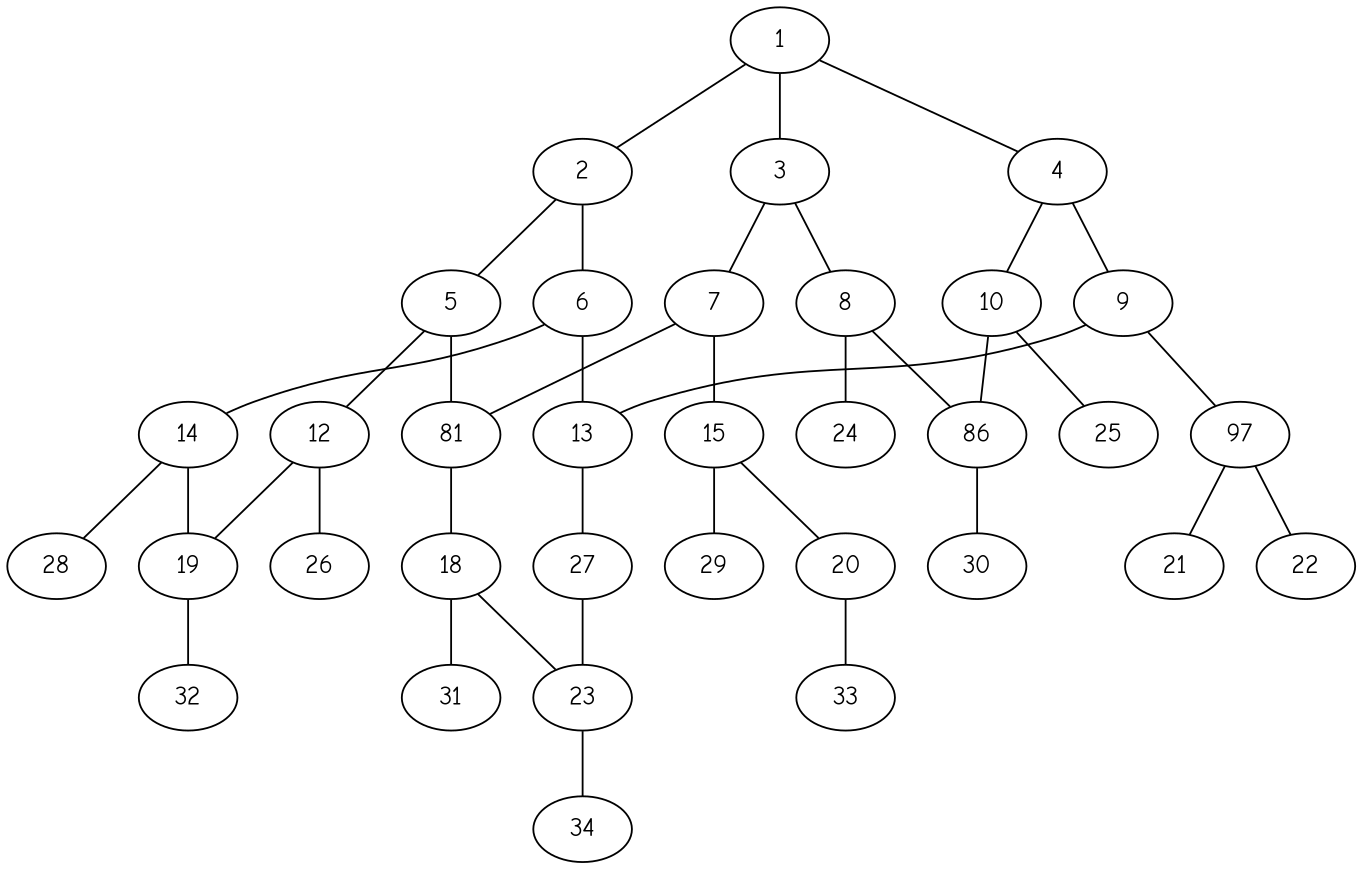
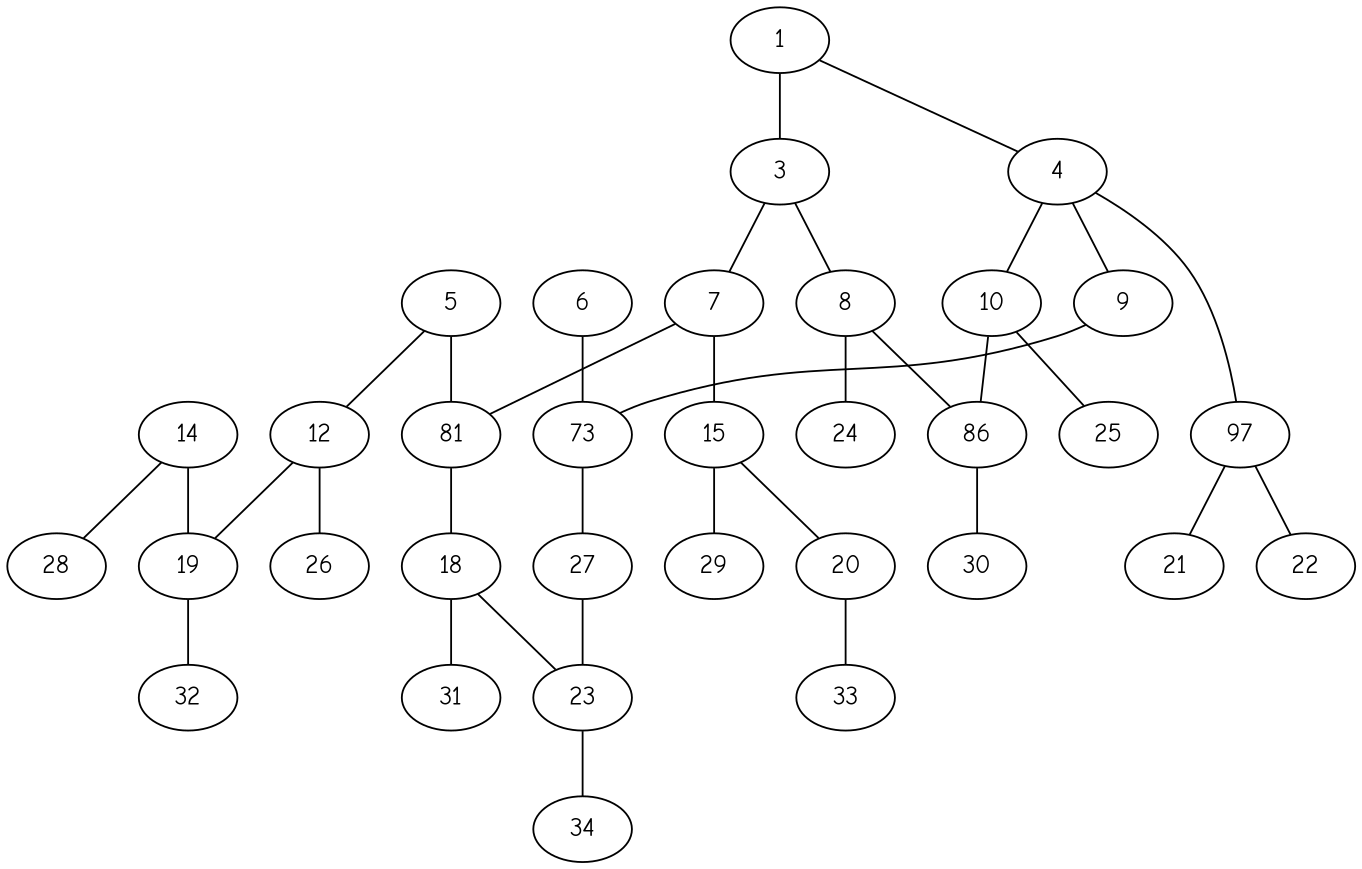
node "2": removed
edge "6" -- "14": removed
edge "9" -- "97": now "4" -- "97"
node "13": label "13" -> "73"
